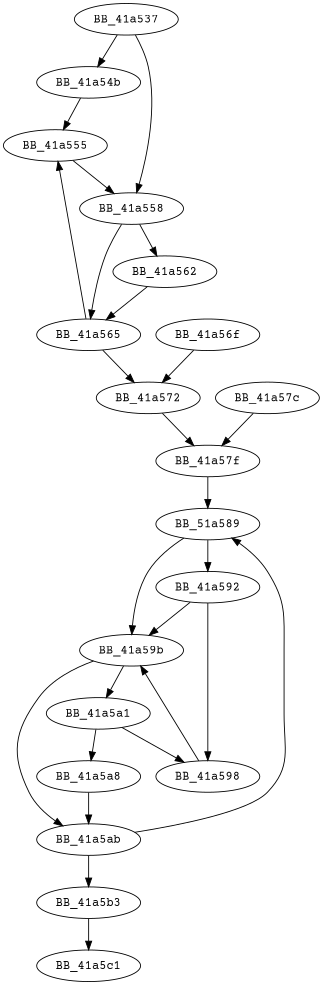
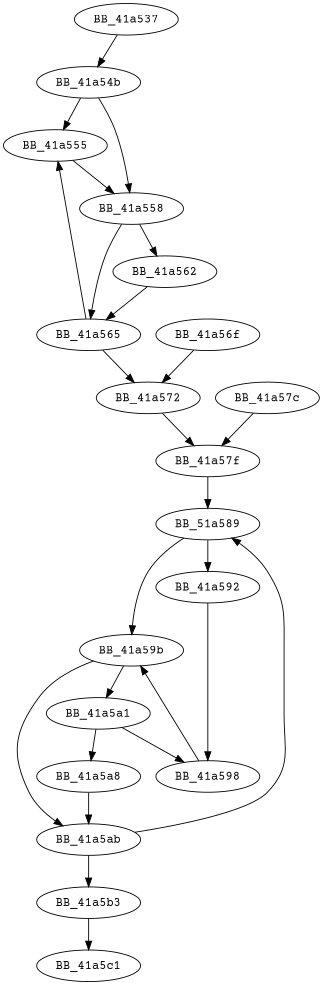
edge "BB_41a537" -> "BB_41a558": now "BB_41a54b" -> "BB_41a558"
edge "BB_41a592" -> "BB_41a59b": removed
